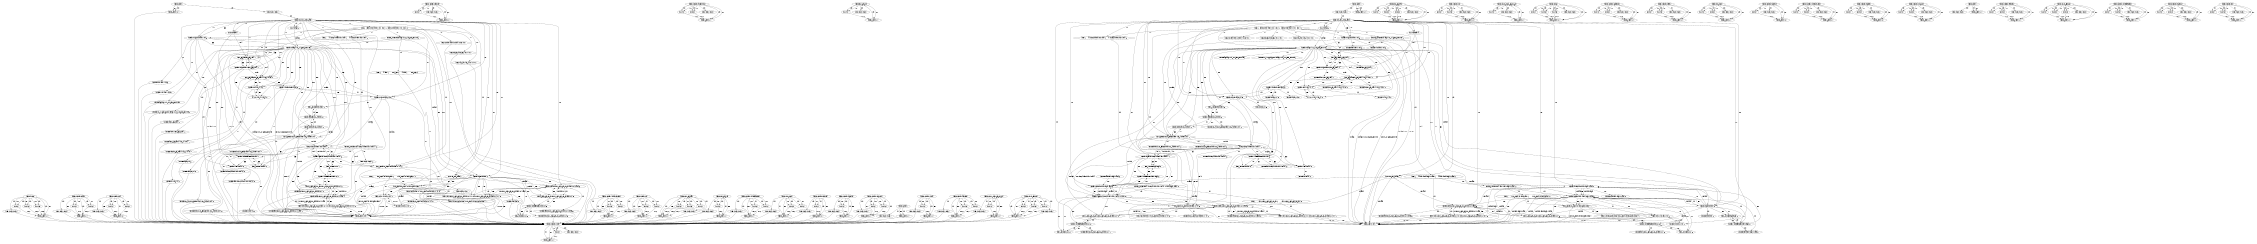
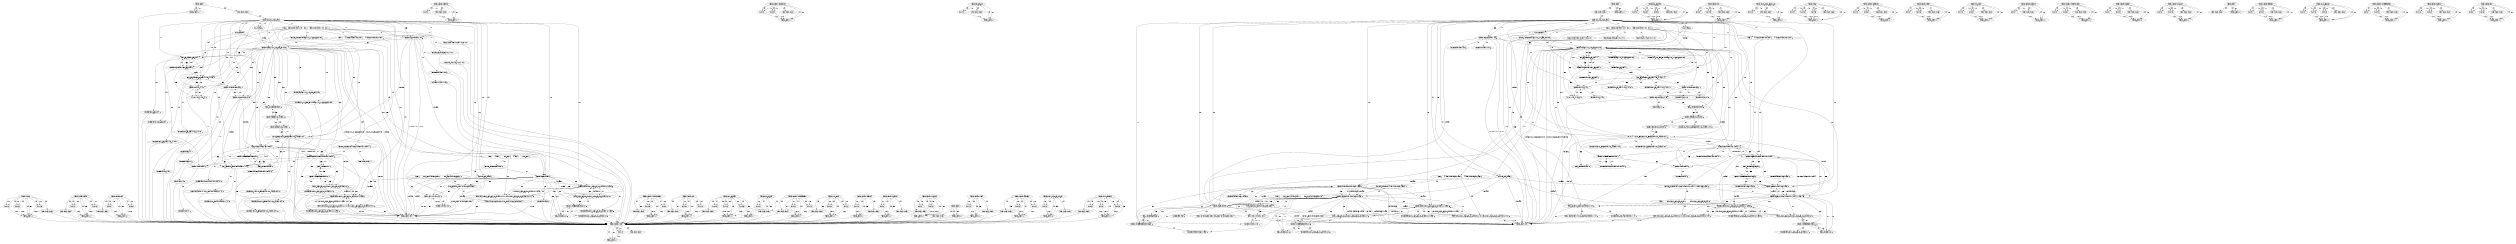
node "(CONTROL_STRUCTURE,IF,if (!block))": added
node "(IDENTIFIER,block,block->length > offset)": added
node "(IDENTIFIER,offset,block->length <= offset)": text "10" -> "80"
